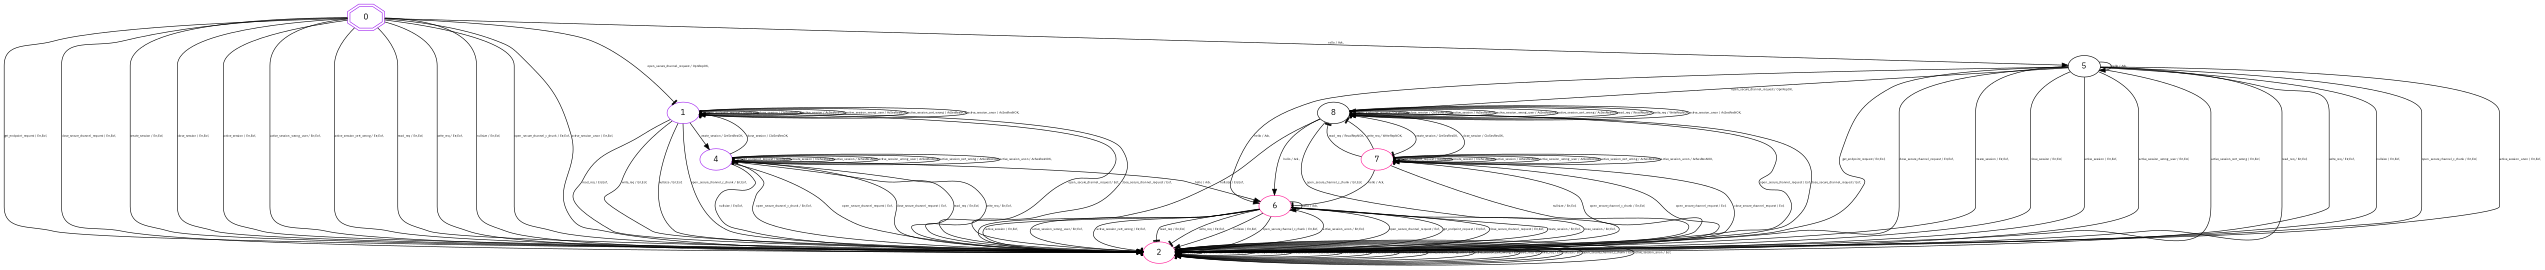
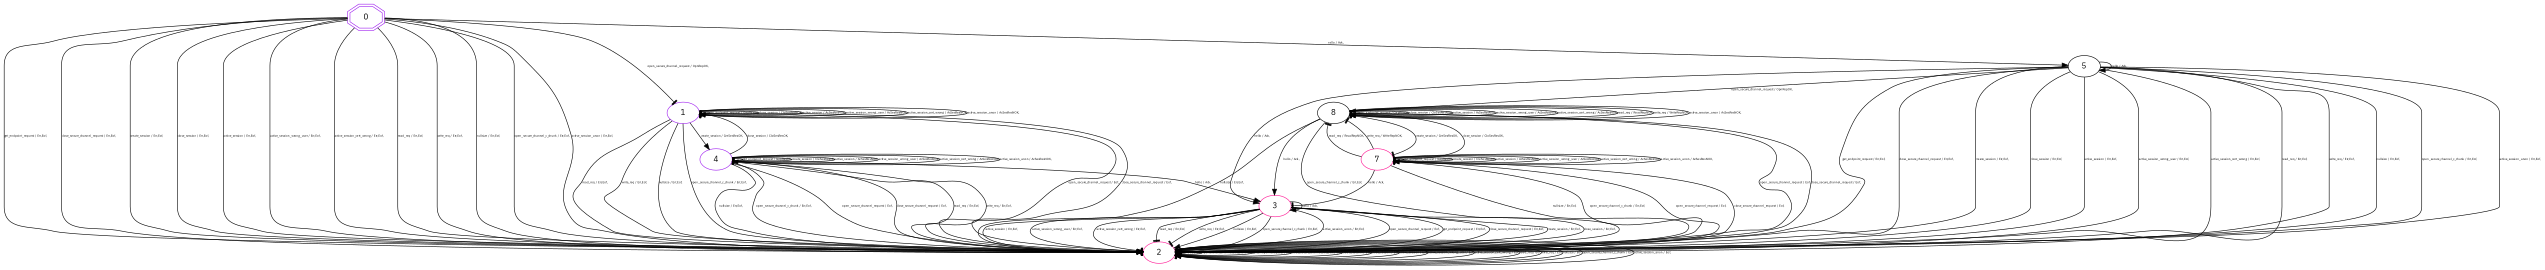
node "6": label "6" -> "3"
